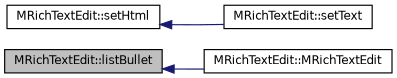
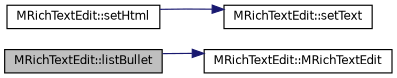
edge "MRichTextEdit::setText" -> "MRichTextEdit::setHtml": reversed
edge "MRichTextEdit::MRichTextEdit" -> "MRichTextEdit::listBullet": reversed
